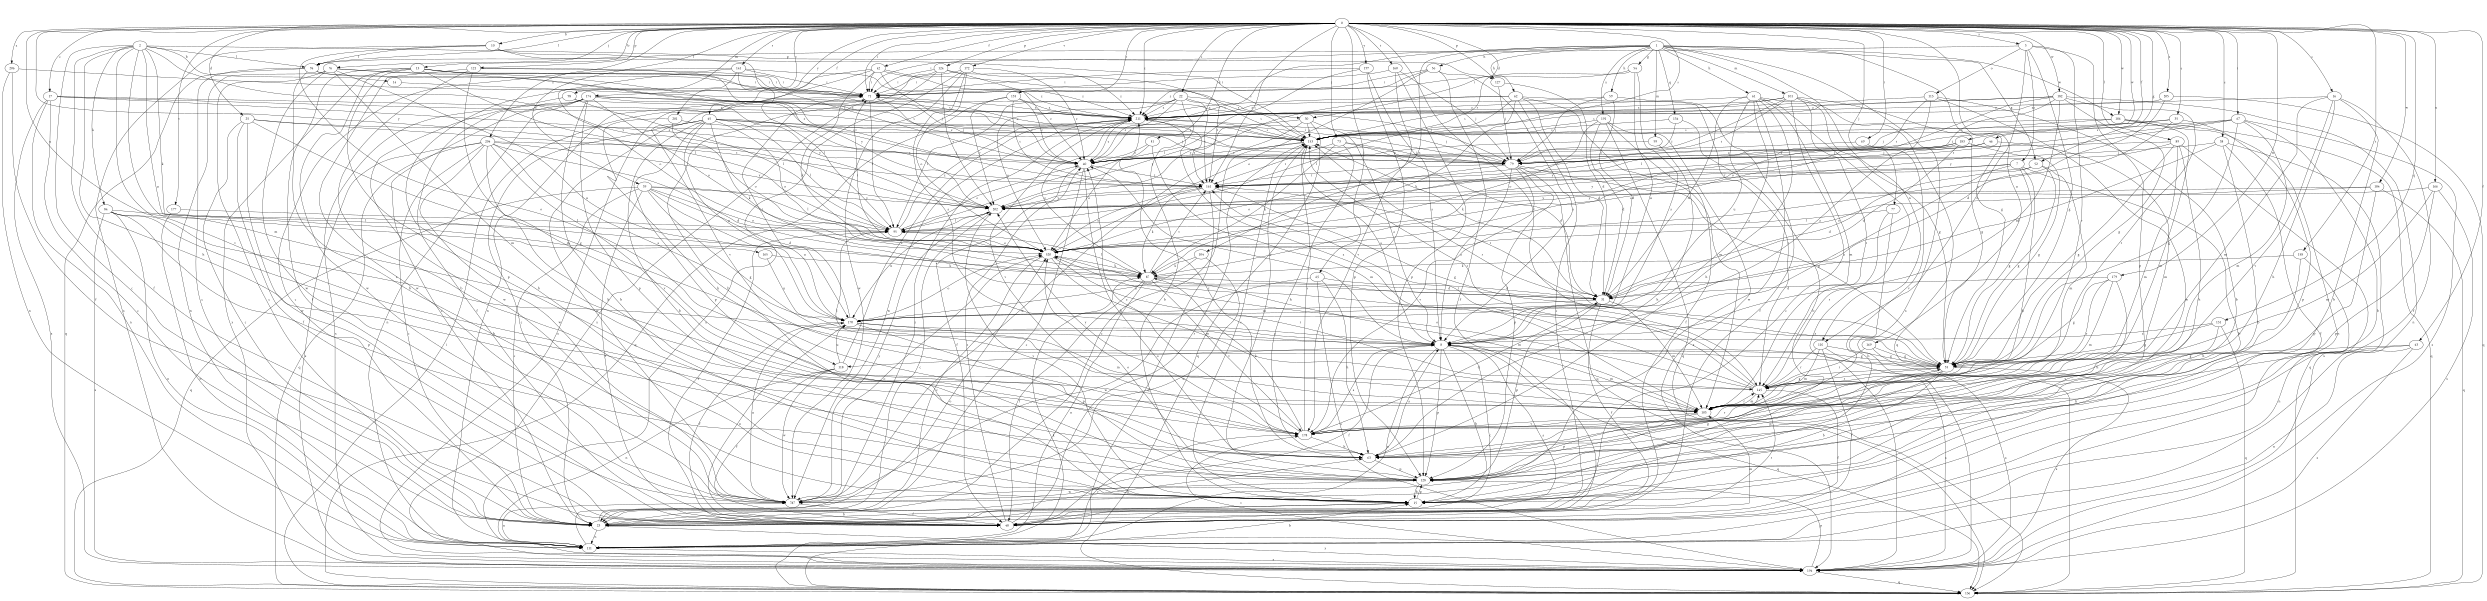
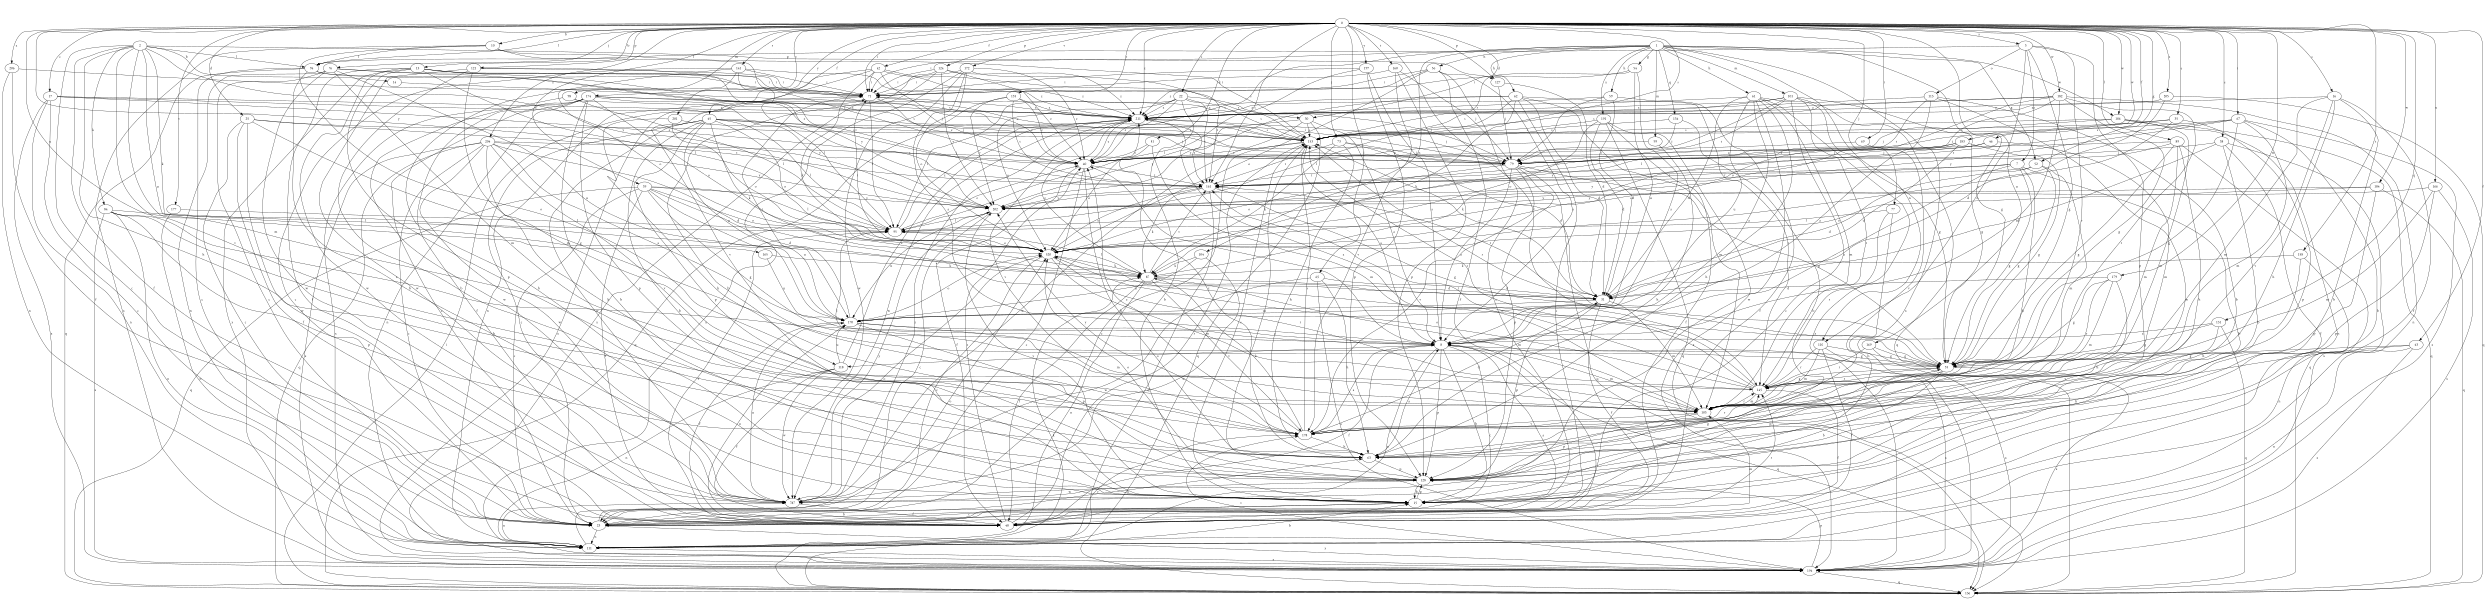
edge "56" -> "23": added, label "c"
